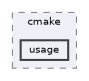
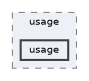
cluster "cmake": label "cmake" -> "usage"
